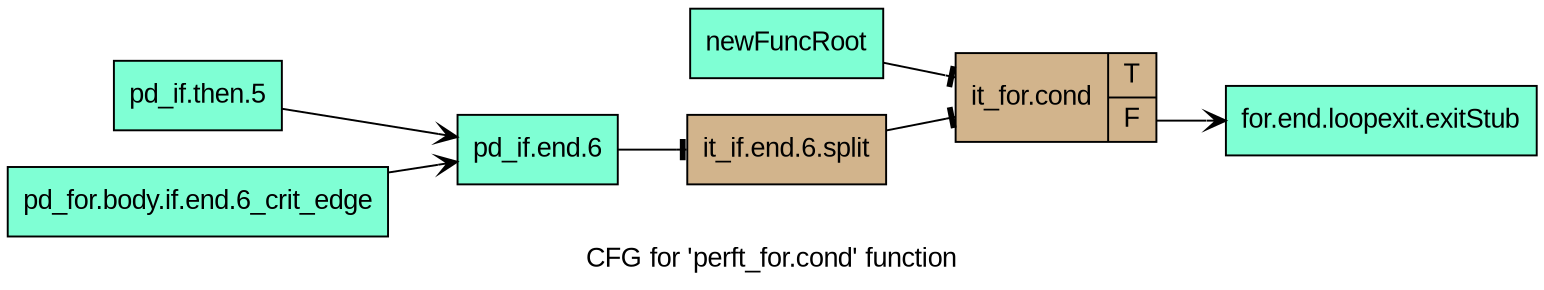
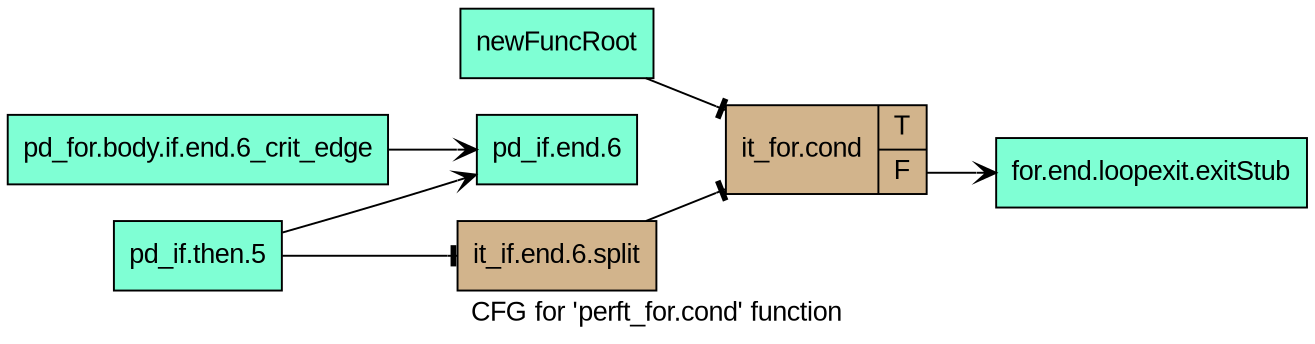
edge "pd_if.end.6" -> "it_if.end.6.split": now "pd_if.then.5" -> "it_if.end.6.split"
